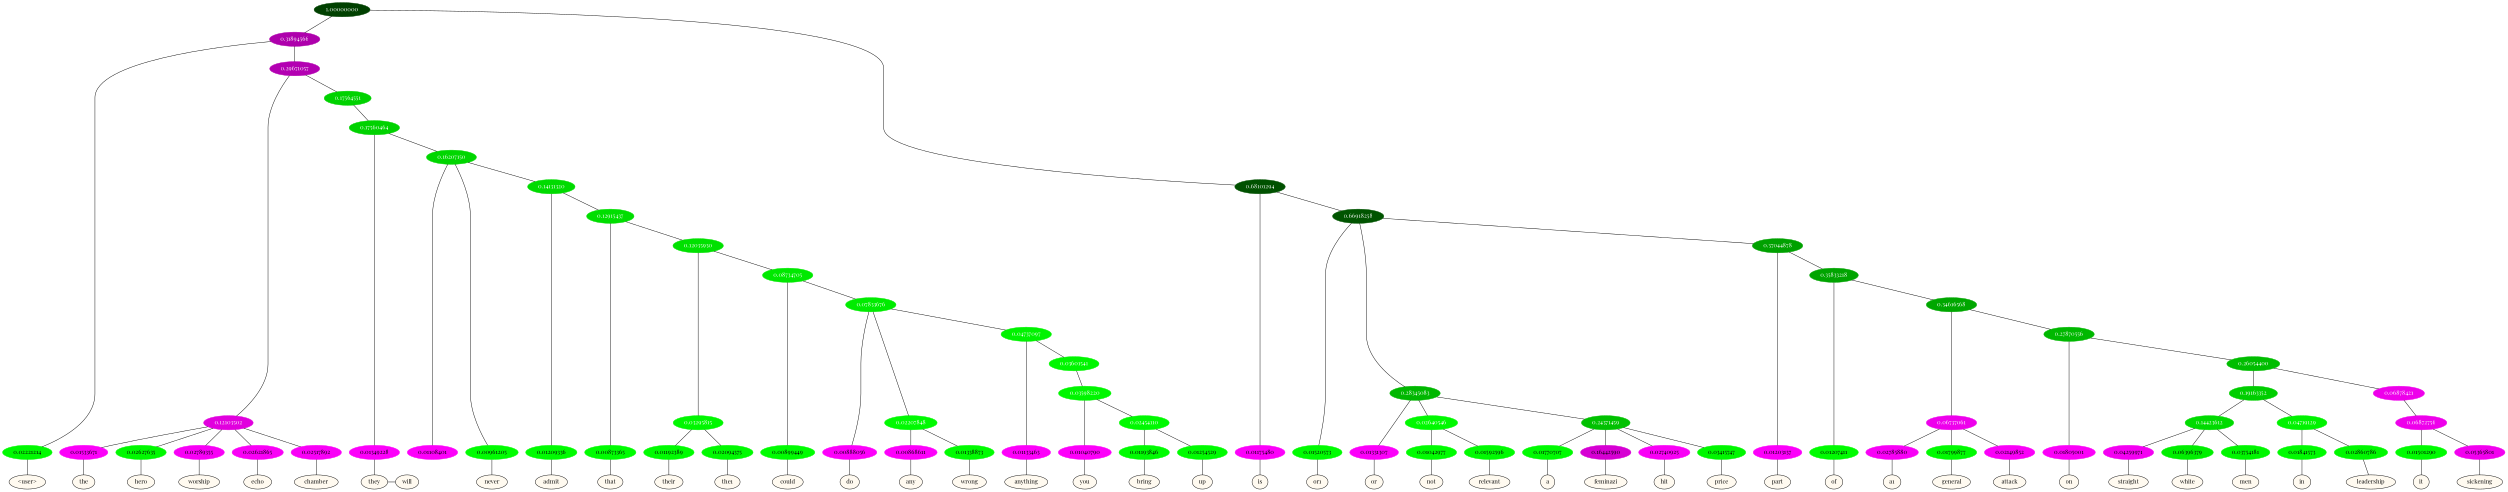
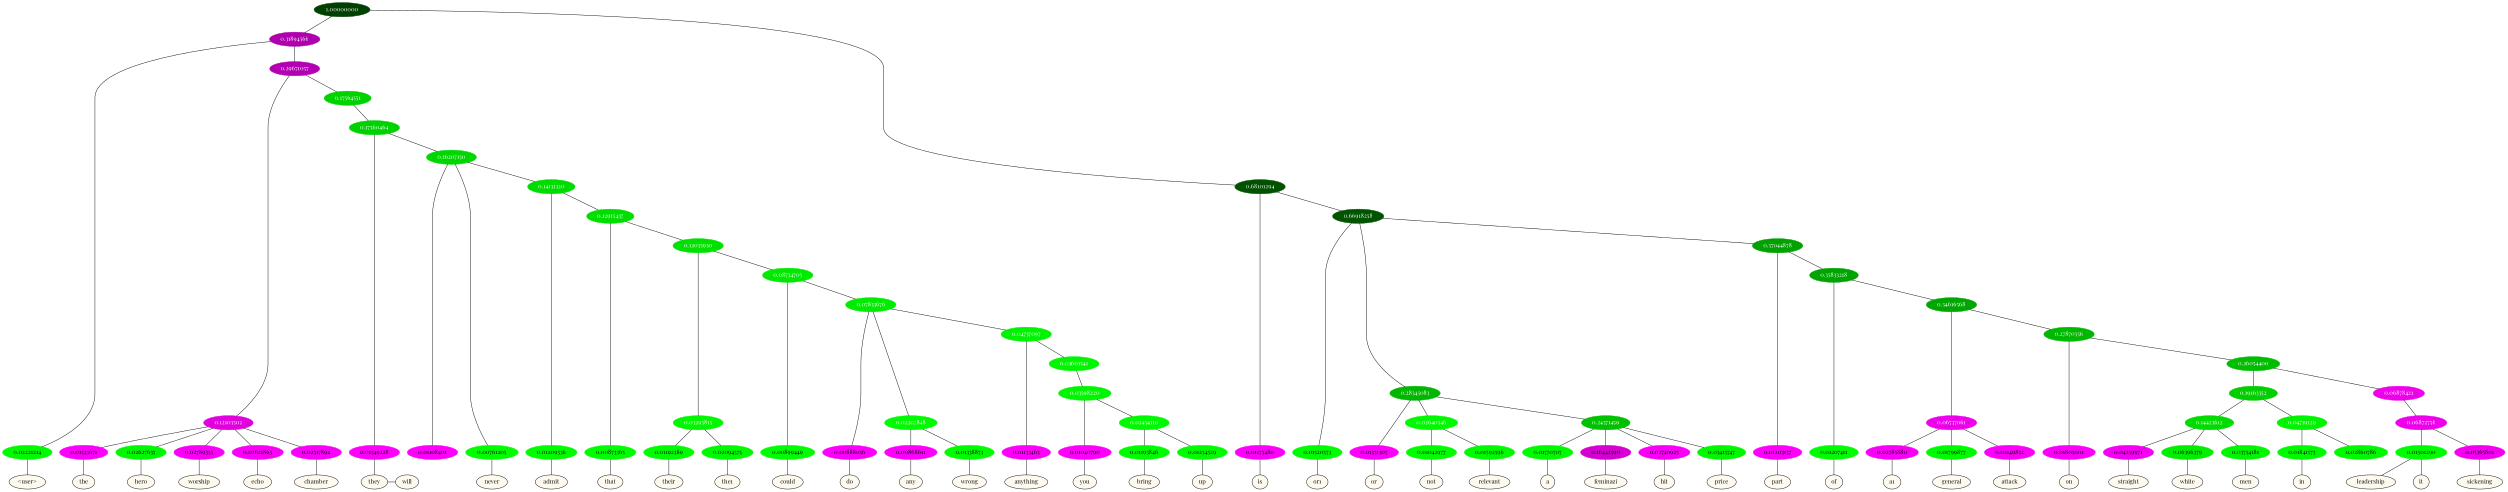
node "0.00961205": label "0.00961205" -> "0.00761205"
edge "0.02860786" -- "leadership": now "0.01501290" -- "leadership"
